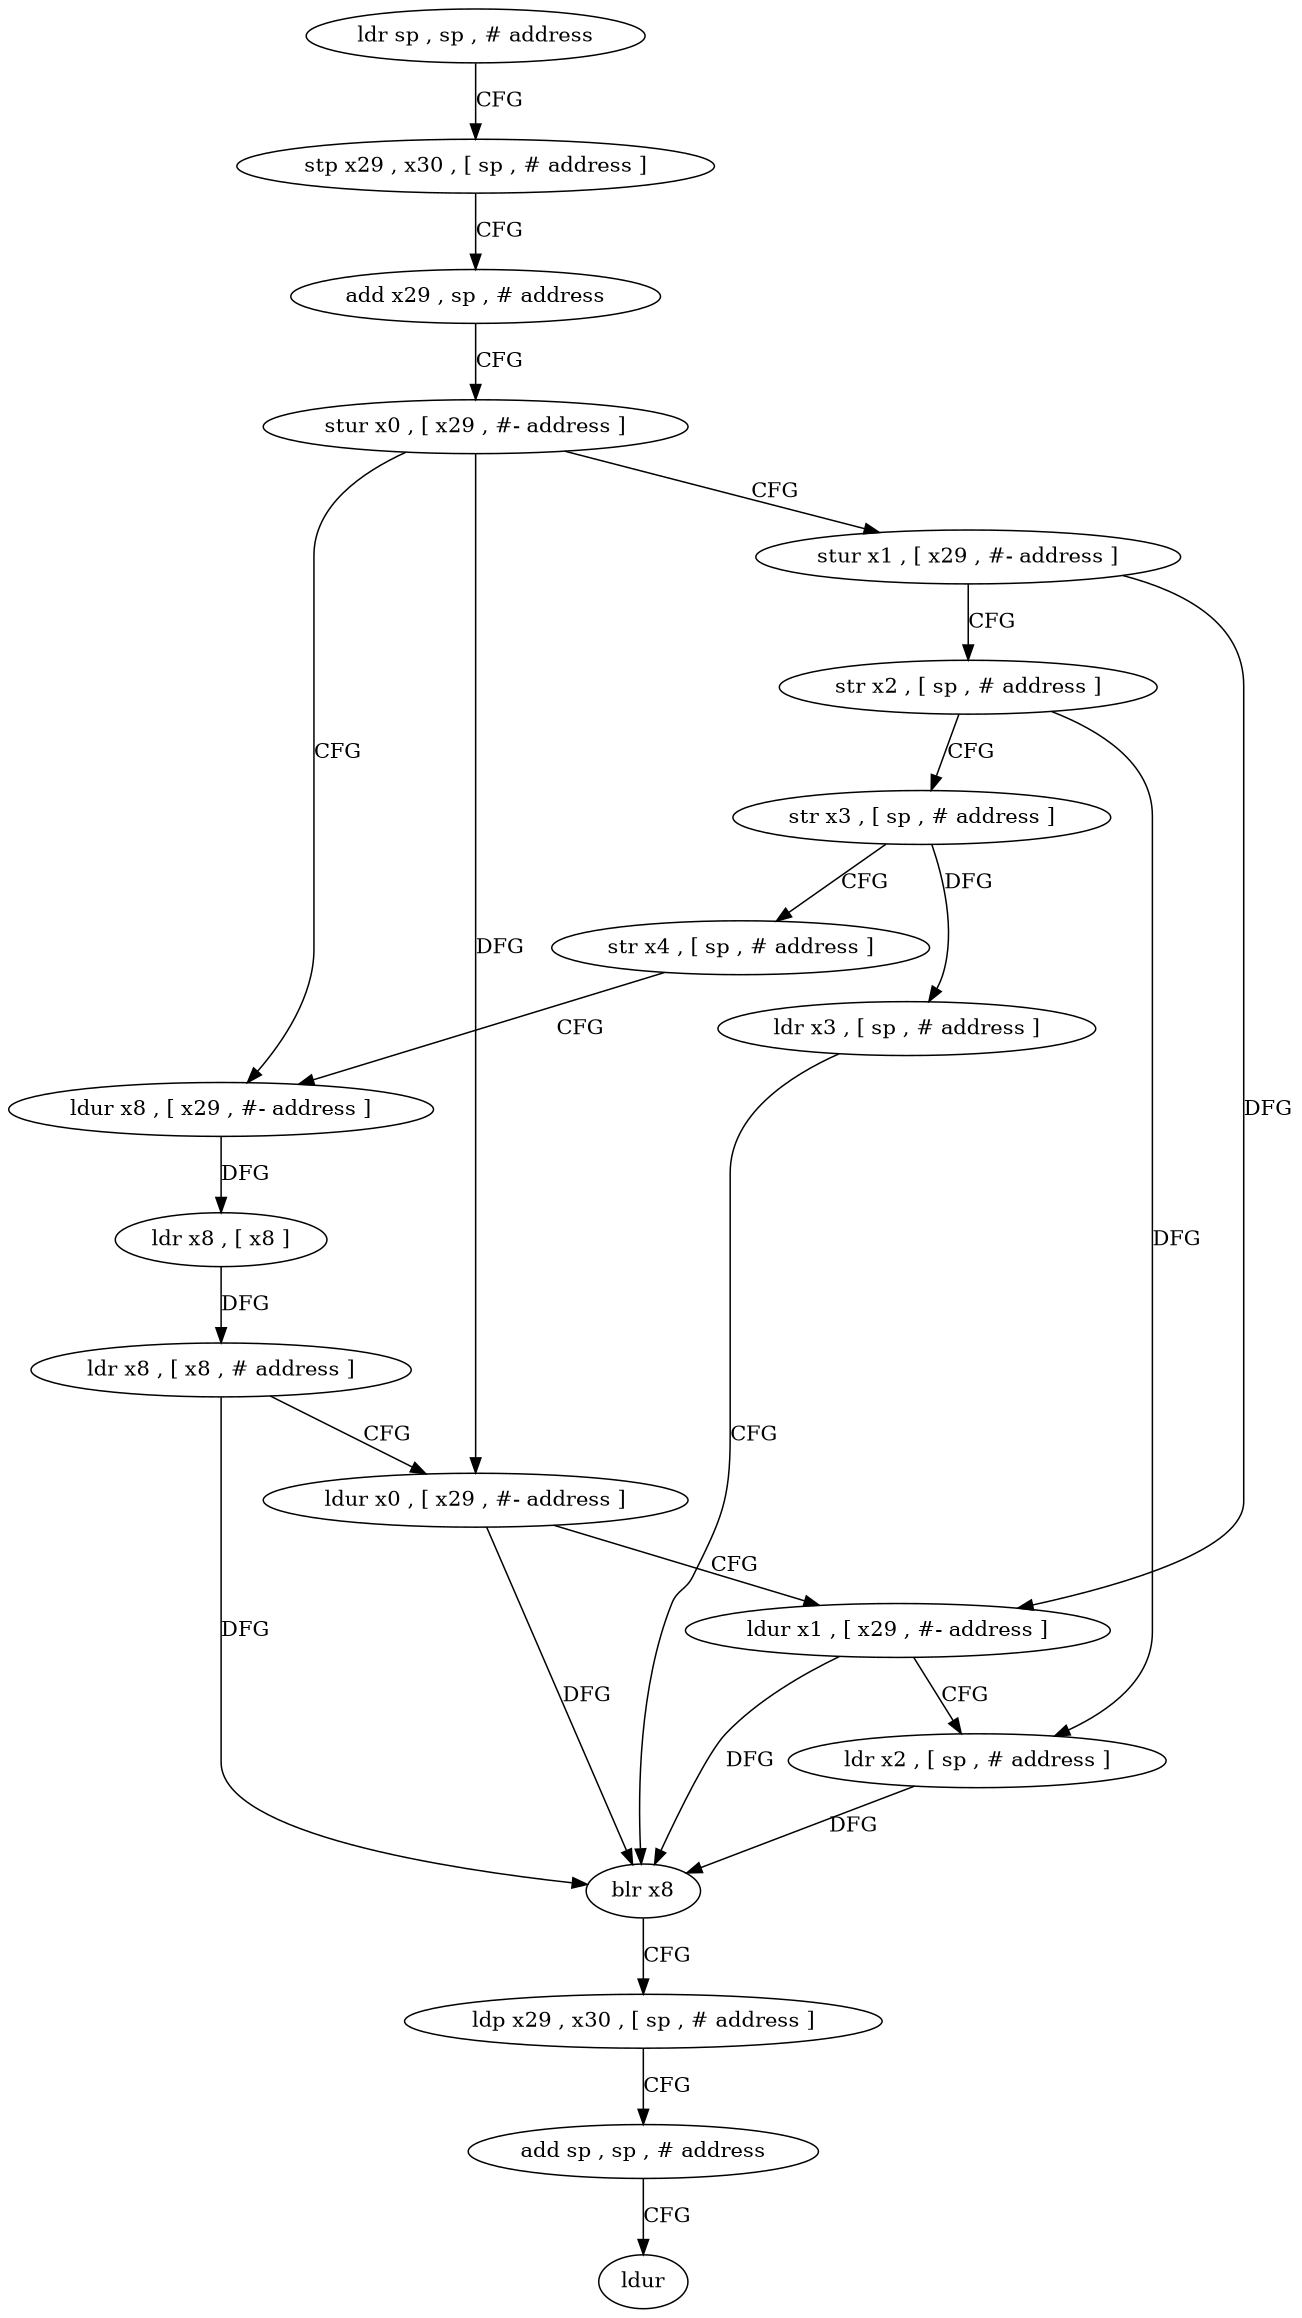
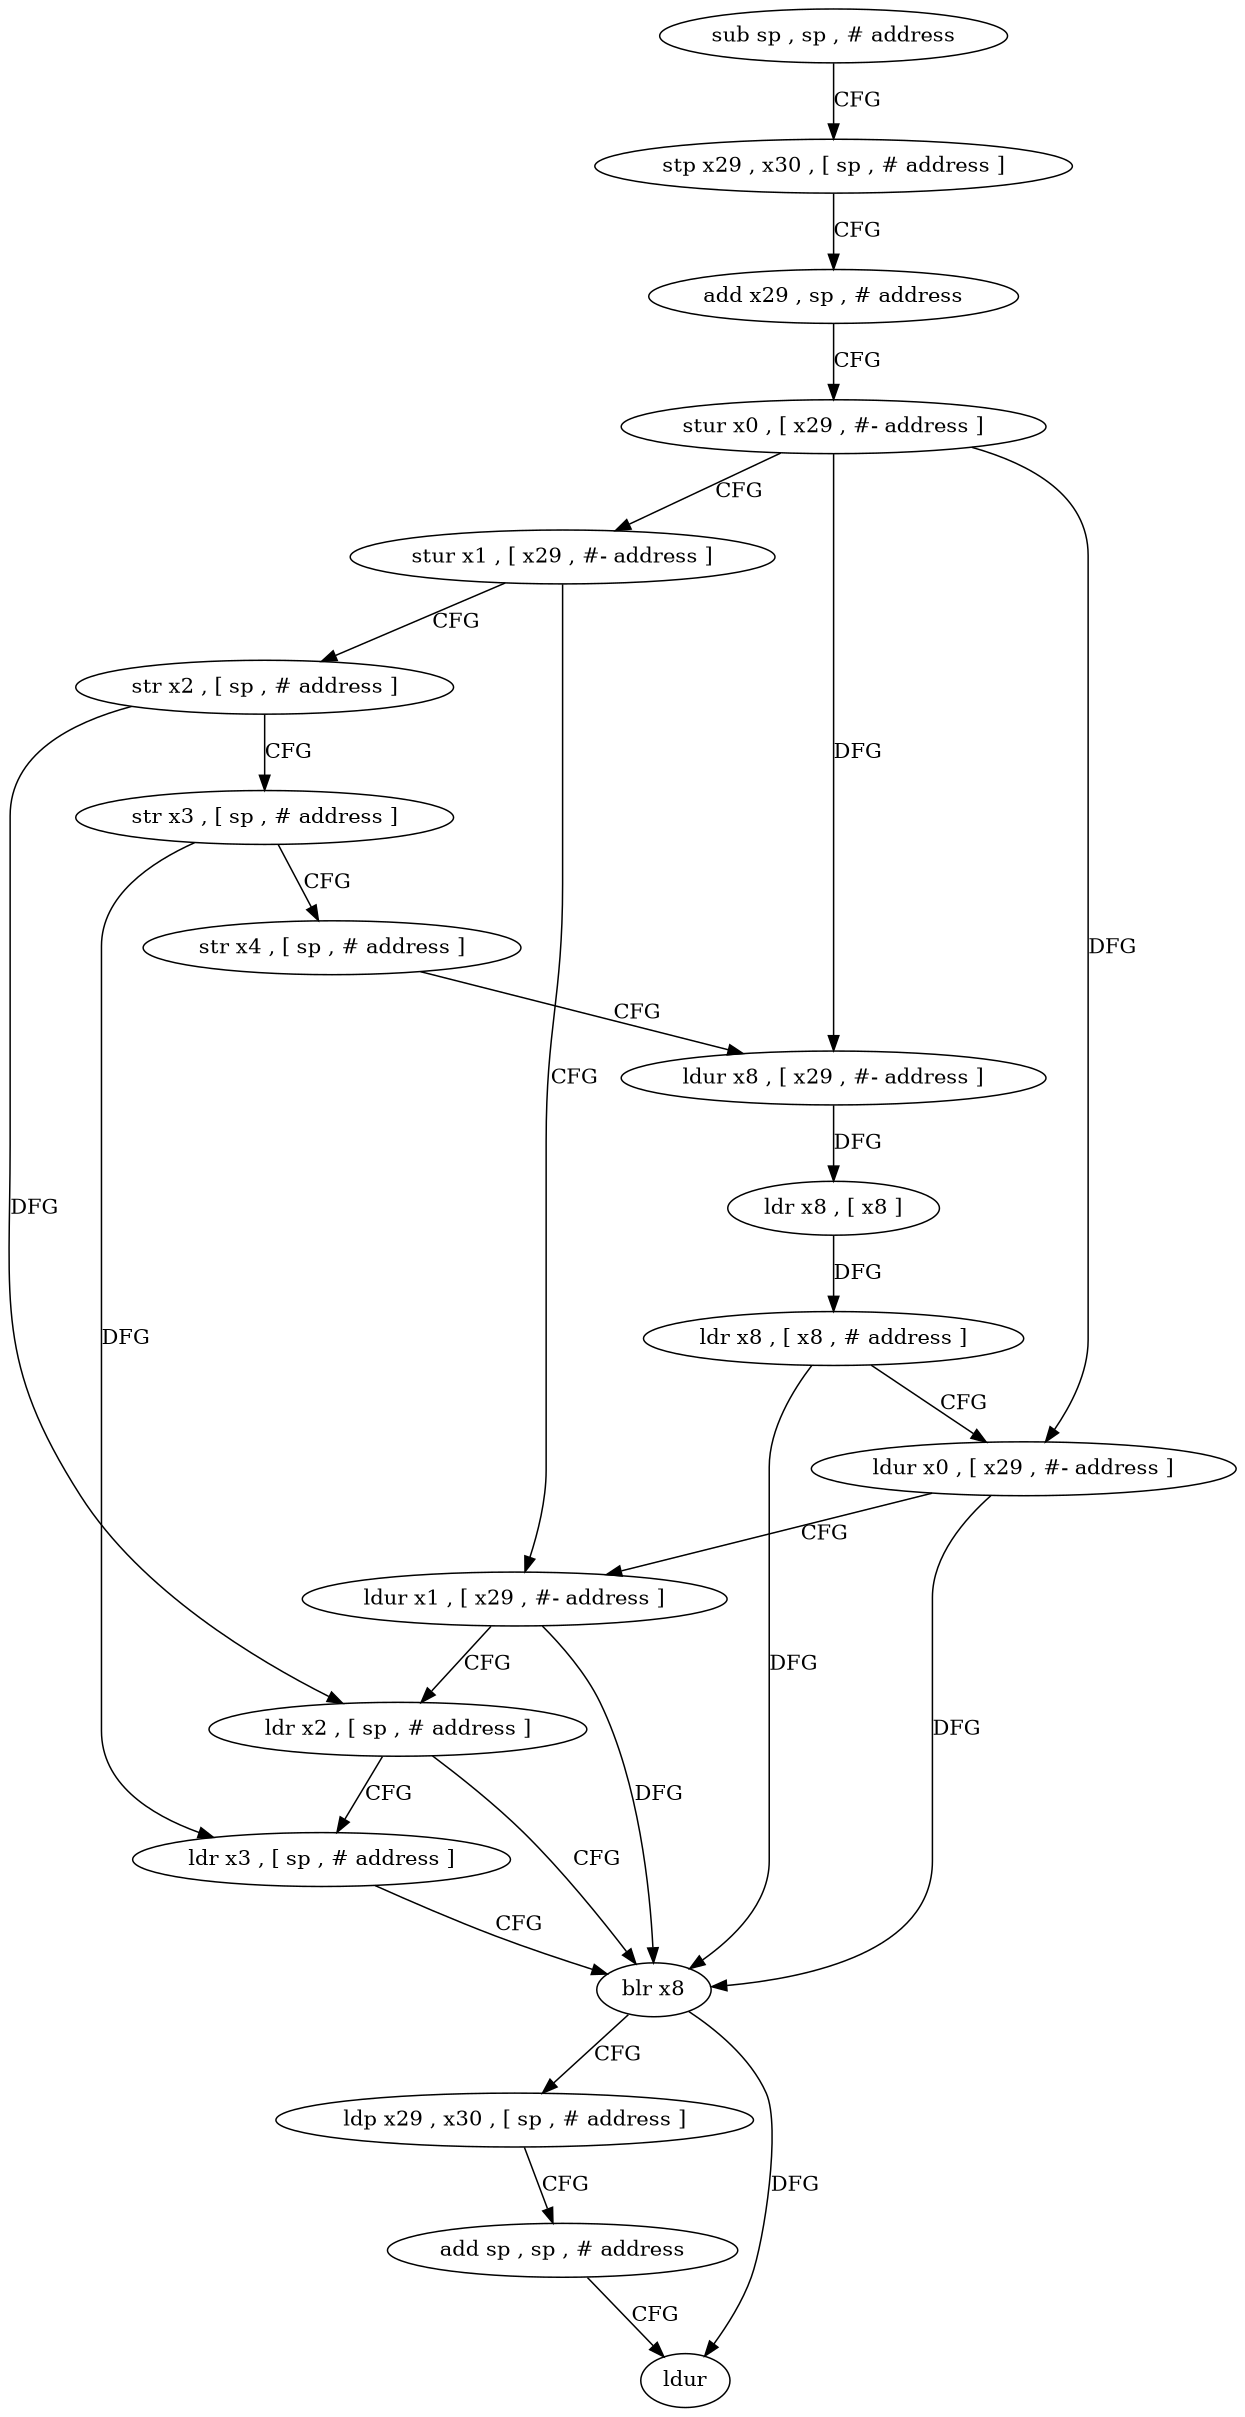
node "ldr sp , sp , # address": label "ldr sp , sp , # address" -> "sub sp , sp , # address"
edge "stur x0 , [ x29 , #- address ]" -> "ldur x8 , [ x29 , #- address ]": label "CFG" -> "DFG"
edge "stur x1 , [ x29 , #- address ]" -> "ldur x1 , [ x29 , #- address ]": label "DFG" -> "CFG"
edge "ldr x2 , [ sp , # address ]" -> "ldr x3 , [ sp , # address ]": added, label "CFG"
edge "ldr x2 , [ sp , # address ]" -> "blr x8": label "DFG" -> "CFG"
edge "blr x8" -> "ldur": added, label "DFG"
